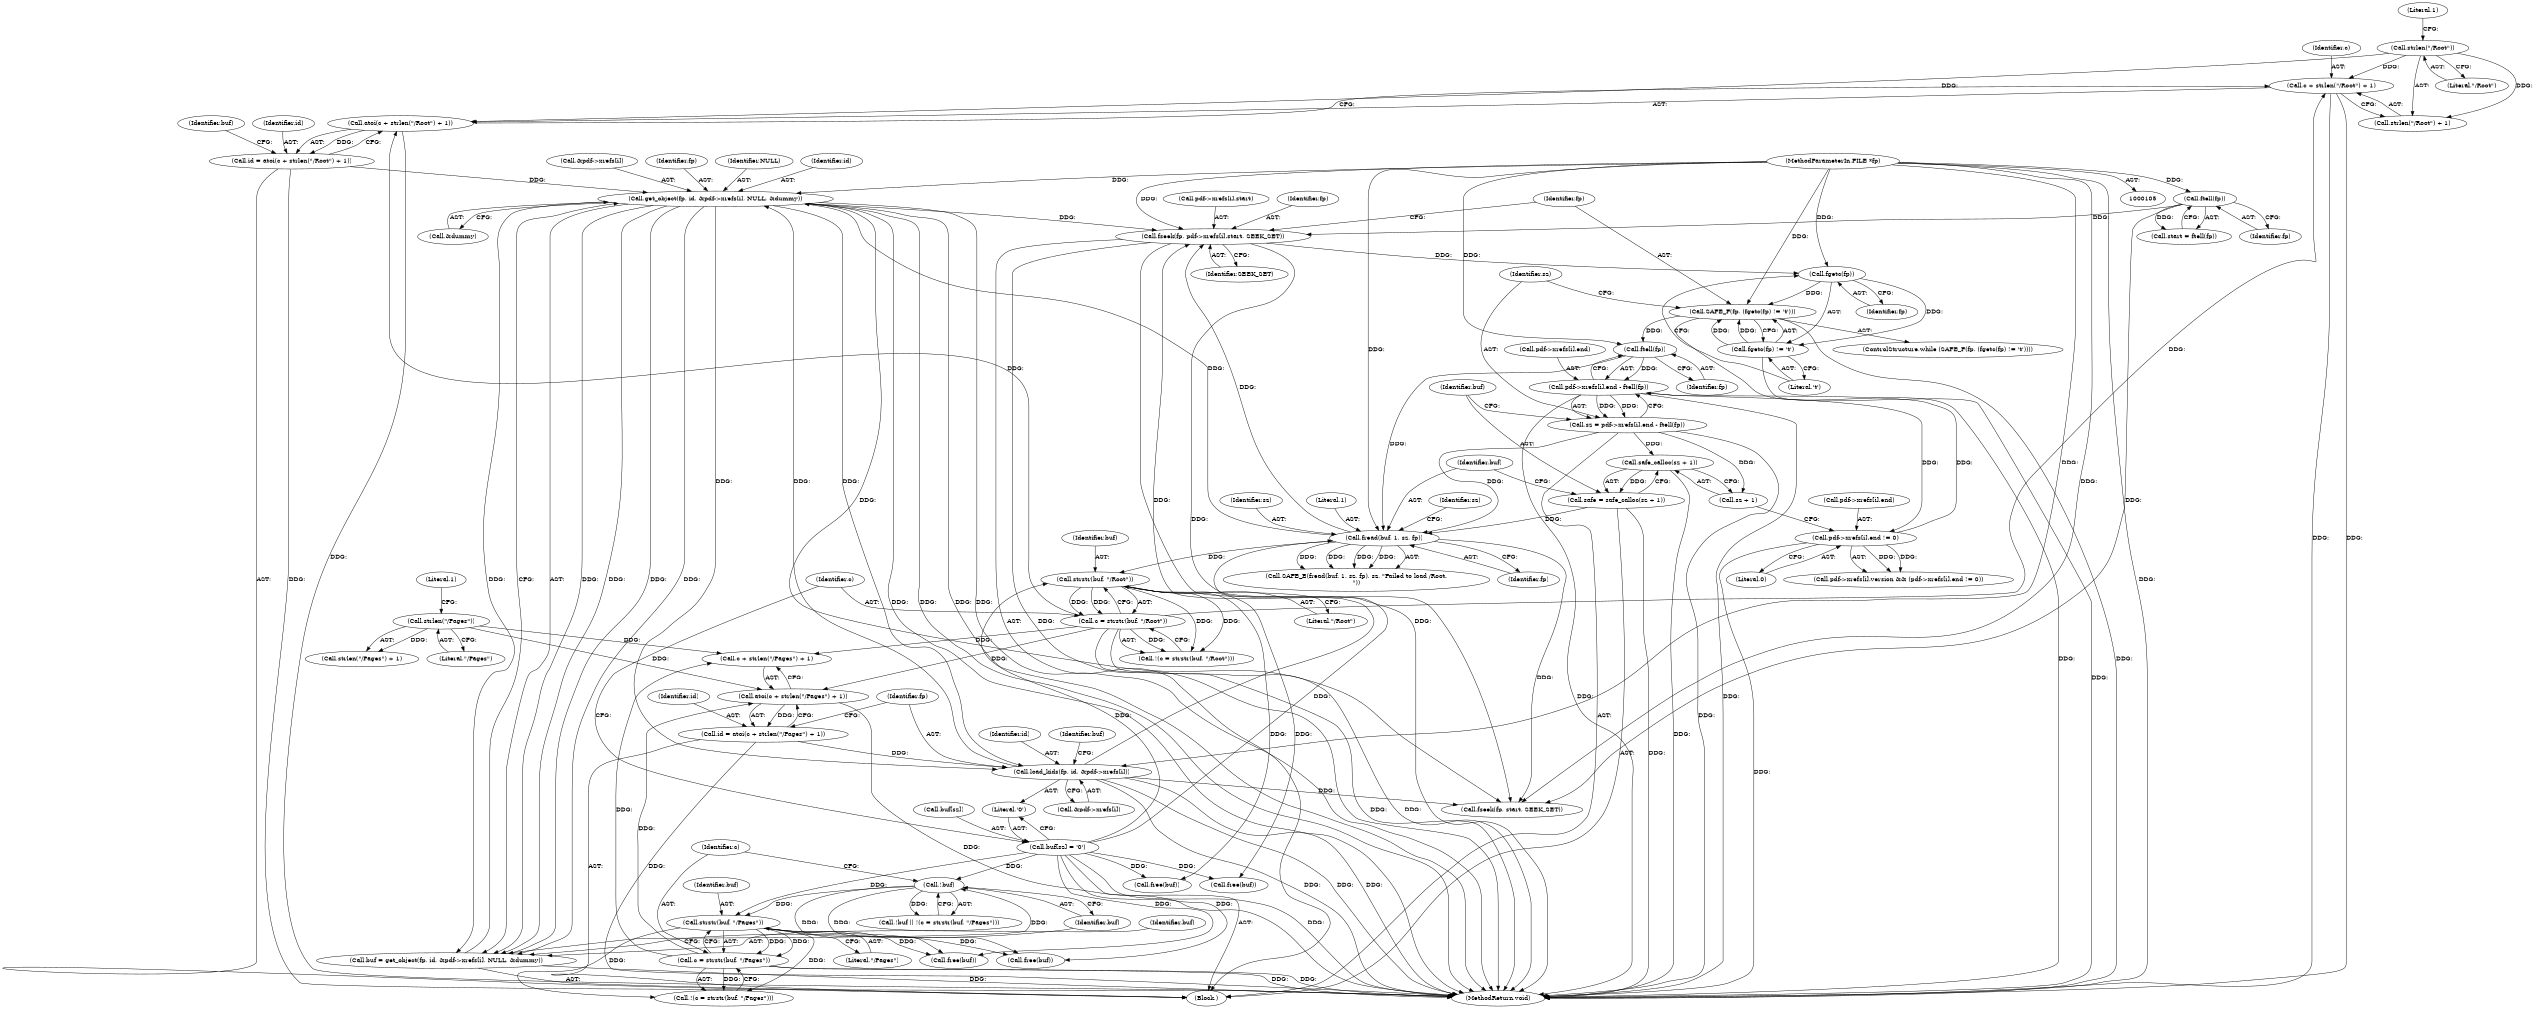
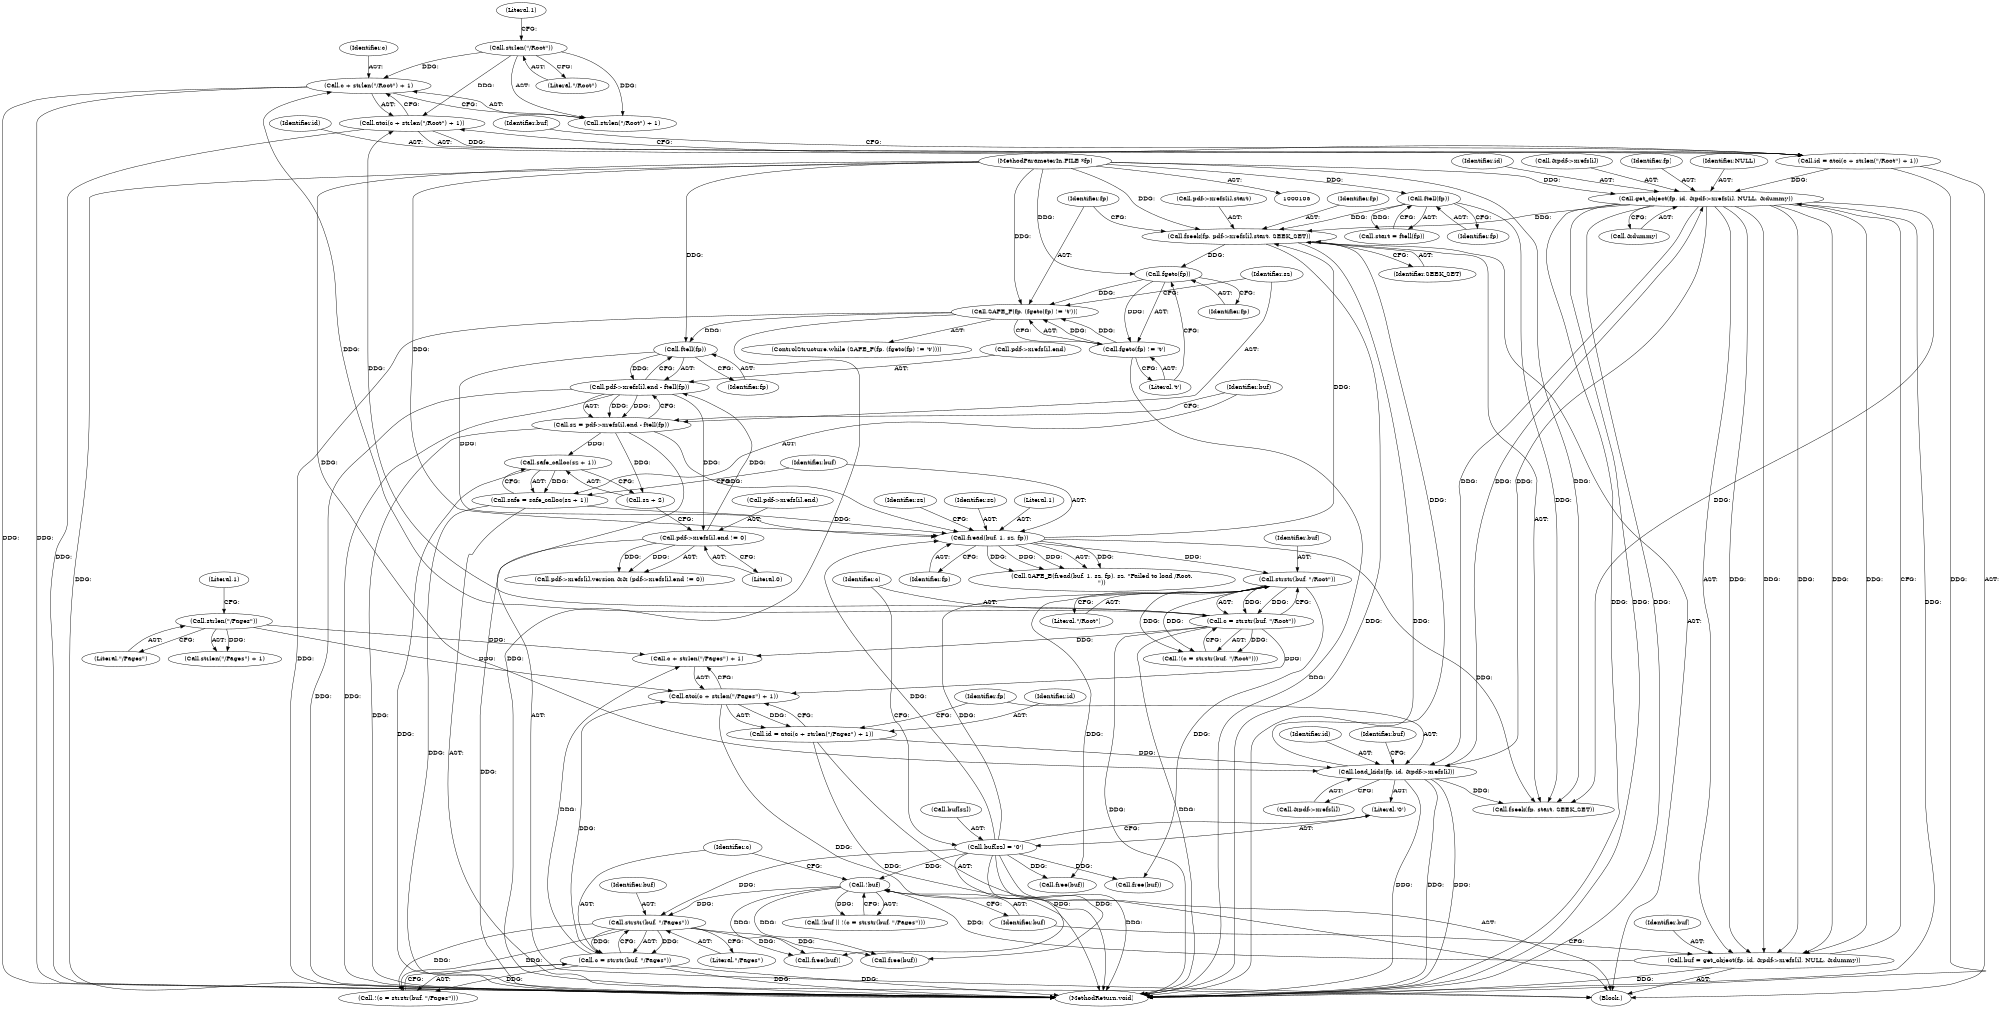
edge "(Call,fread(buf, 1, sz, fp))" -> "(Call,get_object(fp, id, &pdf->xrefs[i], NULL, &dummy))": removed, label "DDG:"
node "(Call,sz + 1)": label "(Call,sz + 1)" -> "(Call,sz + 2)"
edge "(Call,fseek(fp, pdf->xrefs[i].start, SEEK_SET))" -> "(Call,fseek(fp, start, SEEK_SET))": label "DDG: " -> "AST: "
